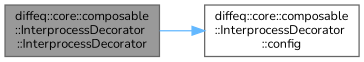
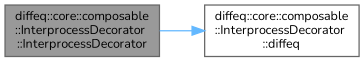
node "diffeq::core::composable ::InterprocessDecorator ::config": label "diffeq::core::composable ::InterprocessDecorator ::config" -> "diffeq::core::composable ::InterprocessDecorator ::diffeq"
